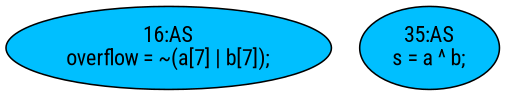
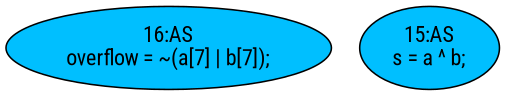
node "35:AS s = a ^ b;": label "35:AS s = a ^ b;" -> "15:AS s = a ^ b;"
